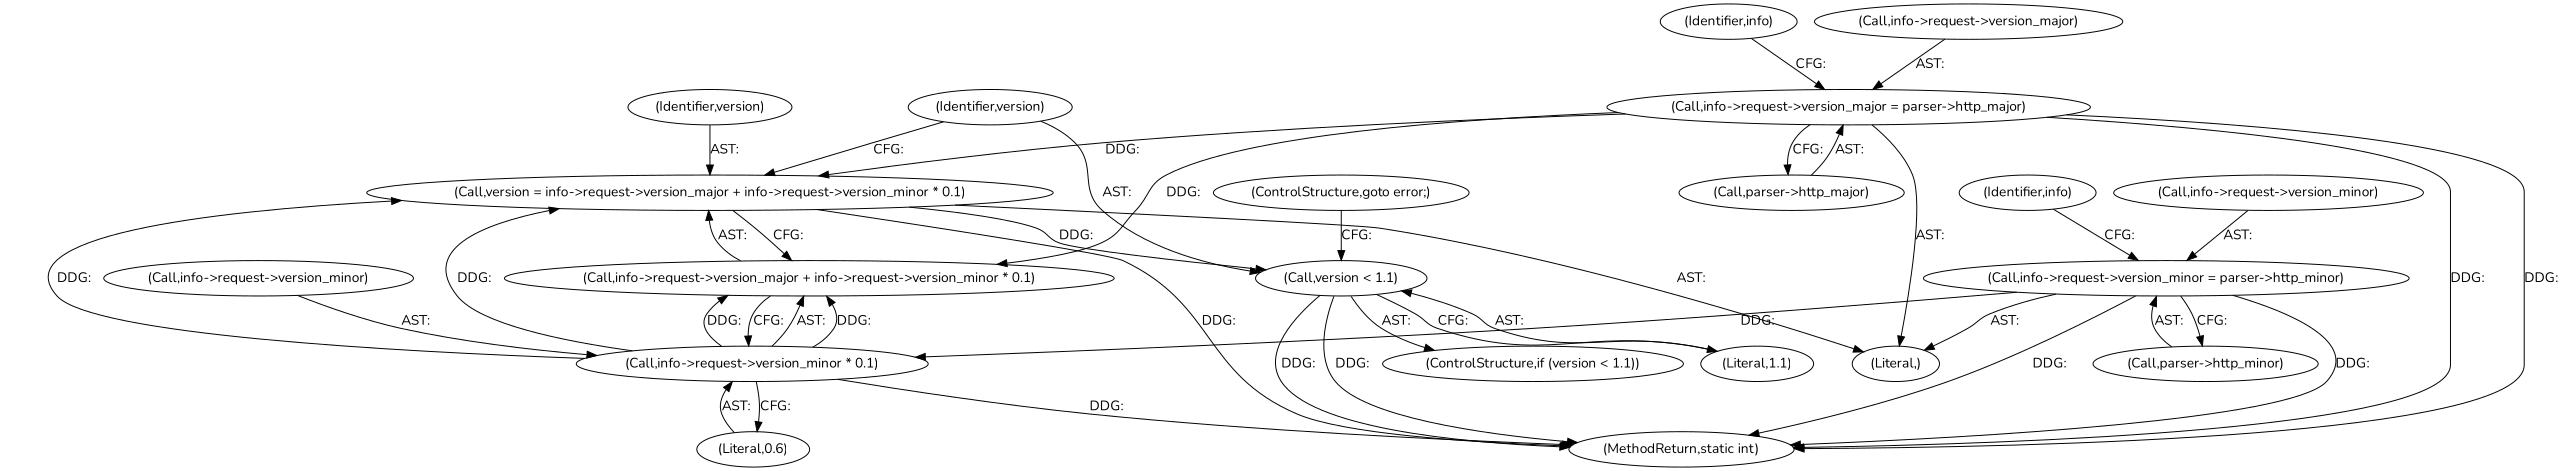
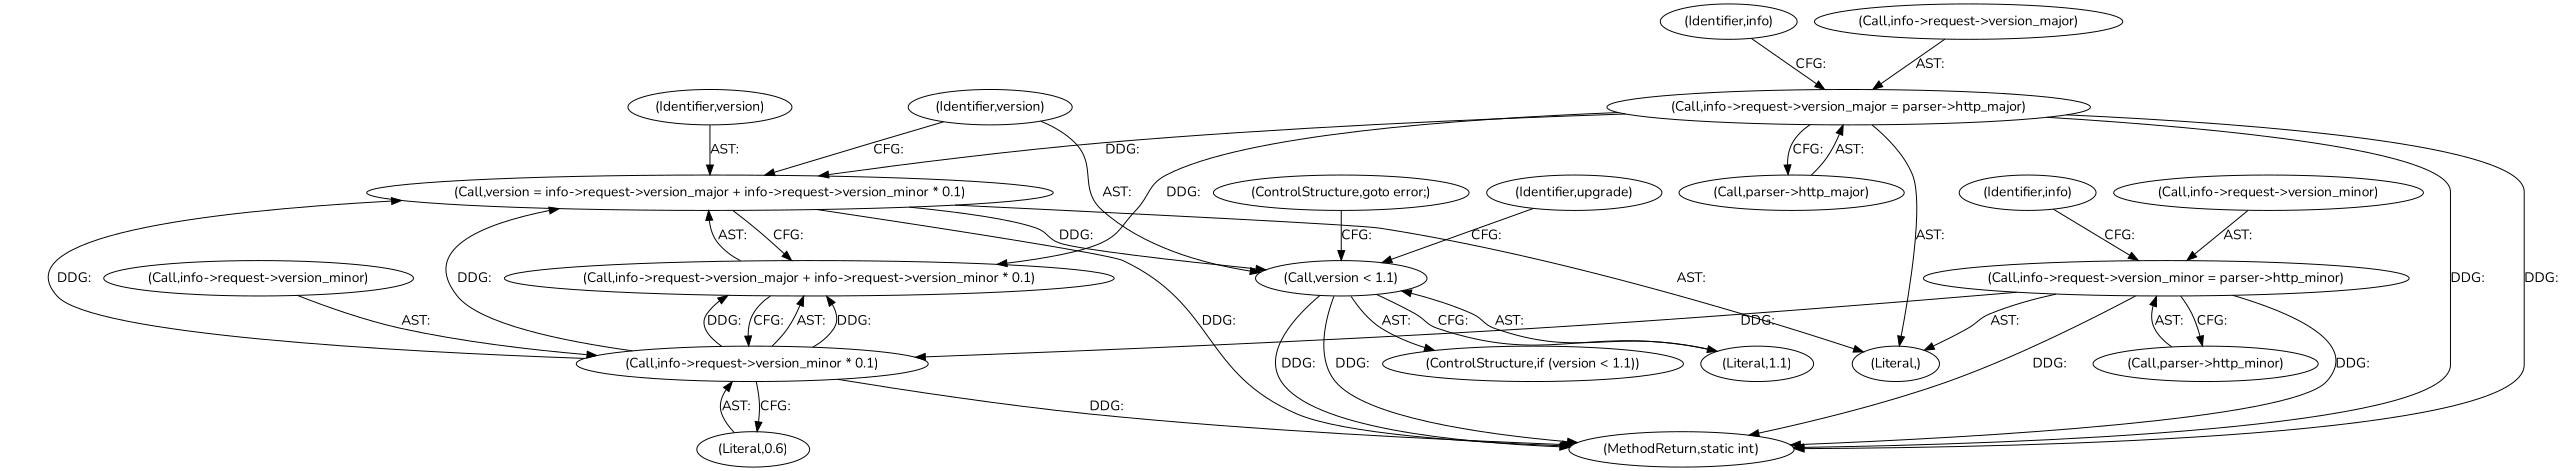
node "(Identifier,upgrade)": added
